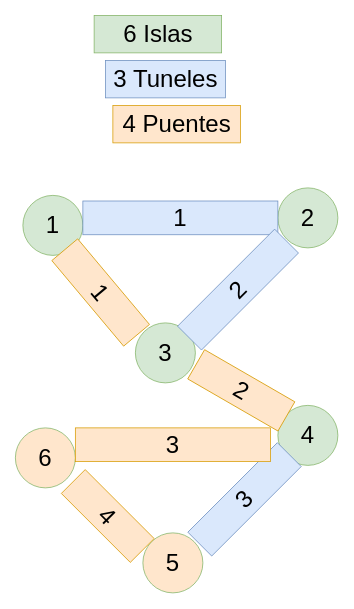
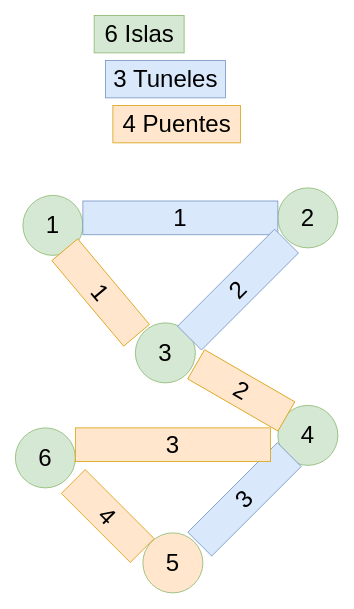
node "6 Islas": size 128x38 -> 90x38
node "6": fillcolor #ffe6cc -> #d5e8d4
